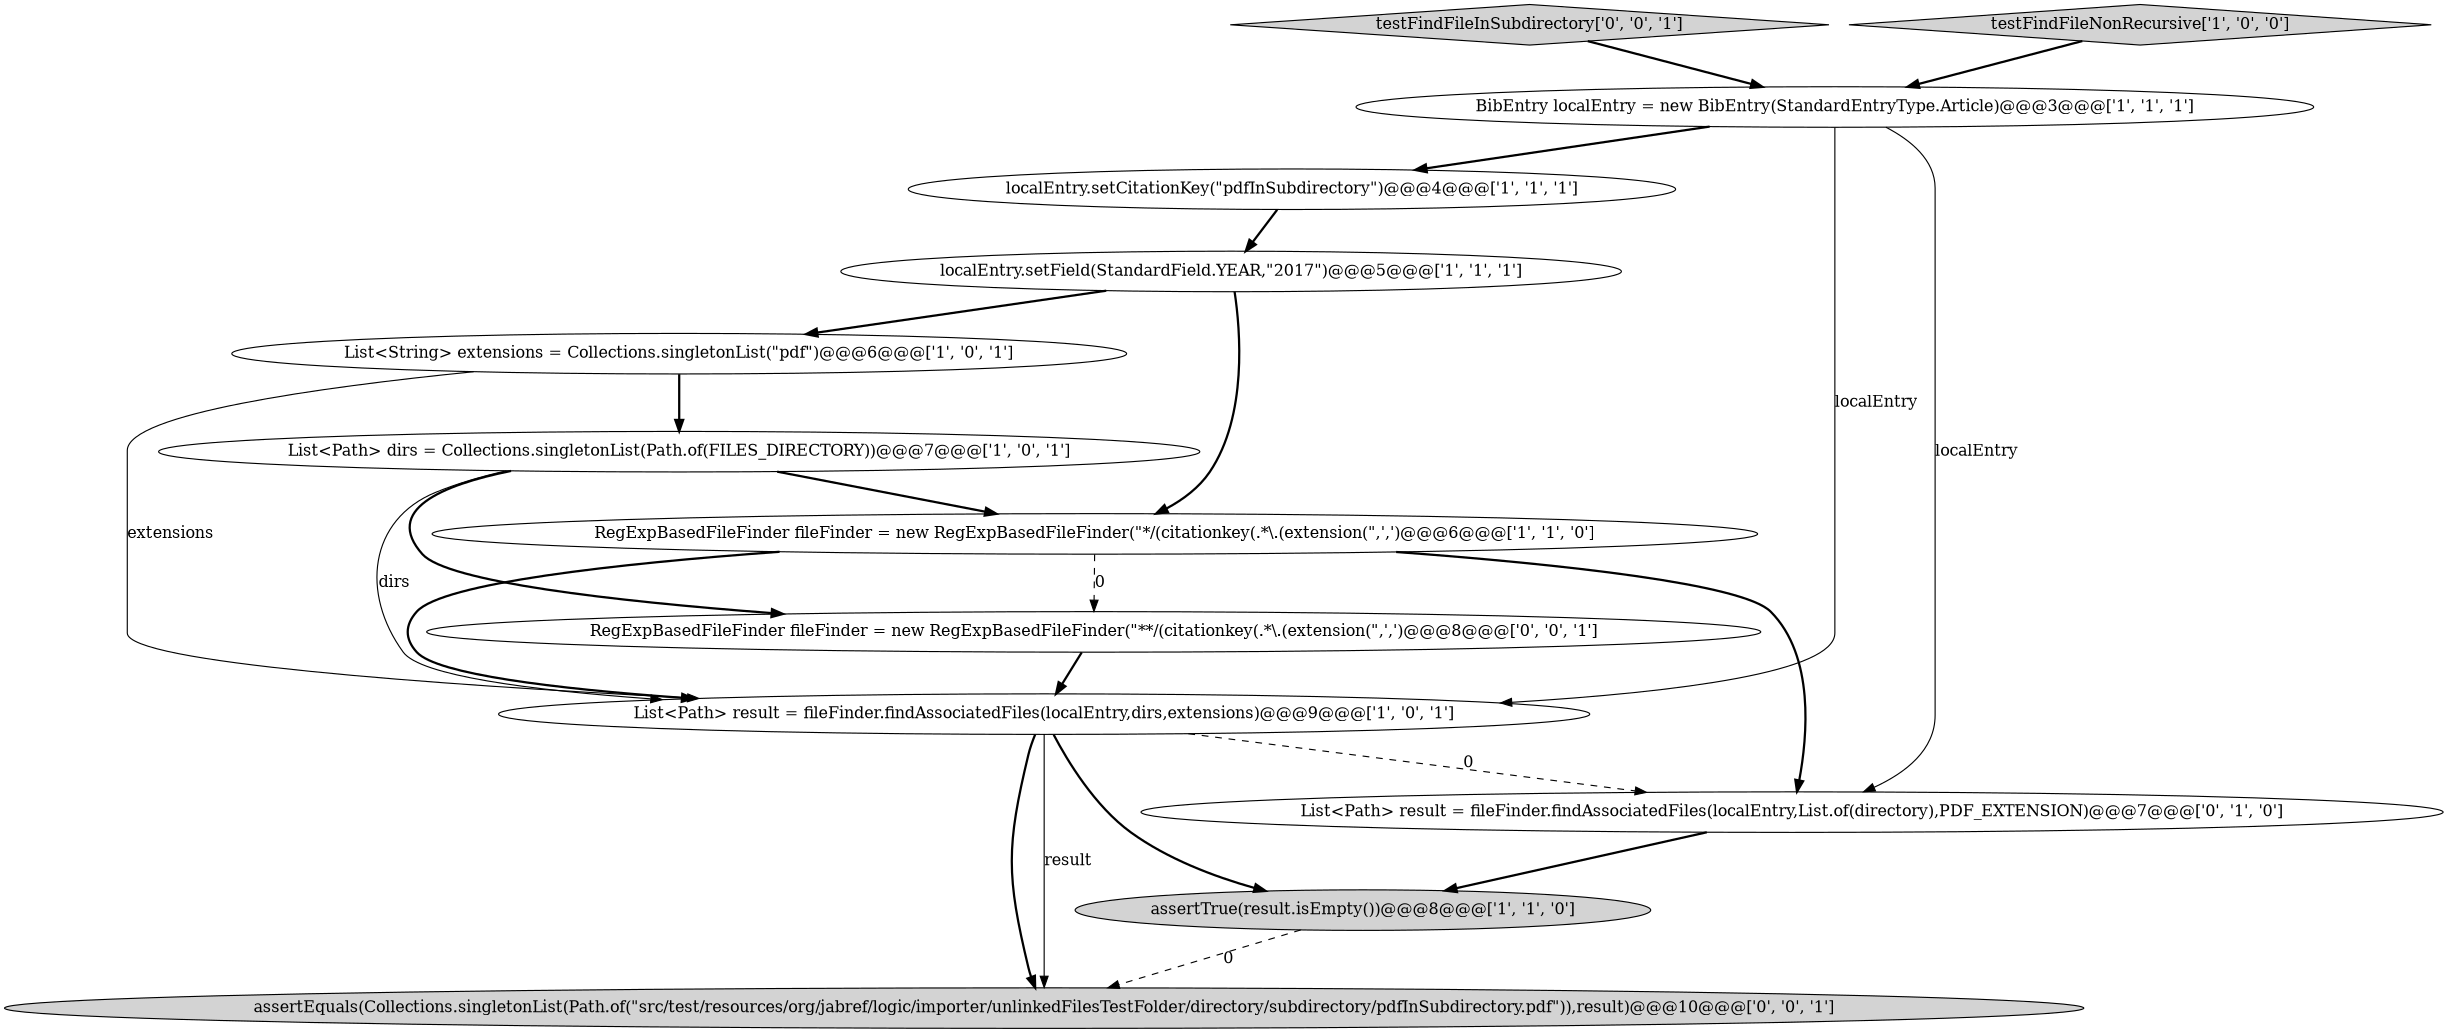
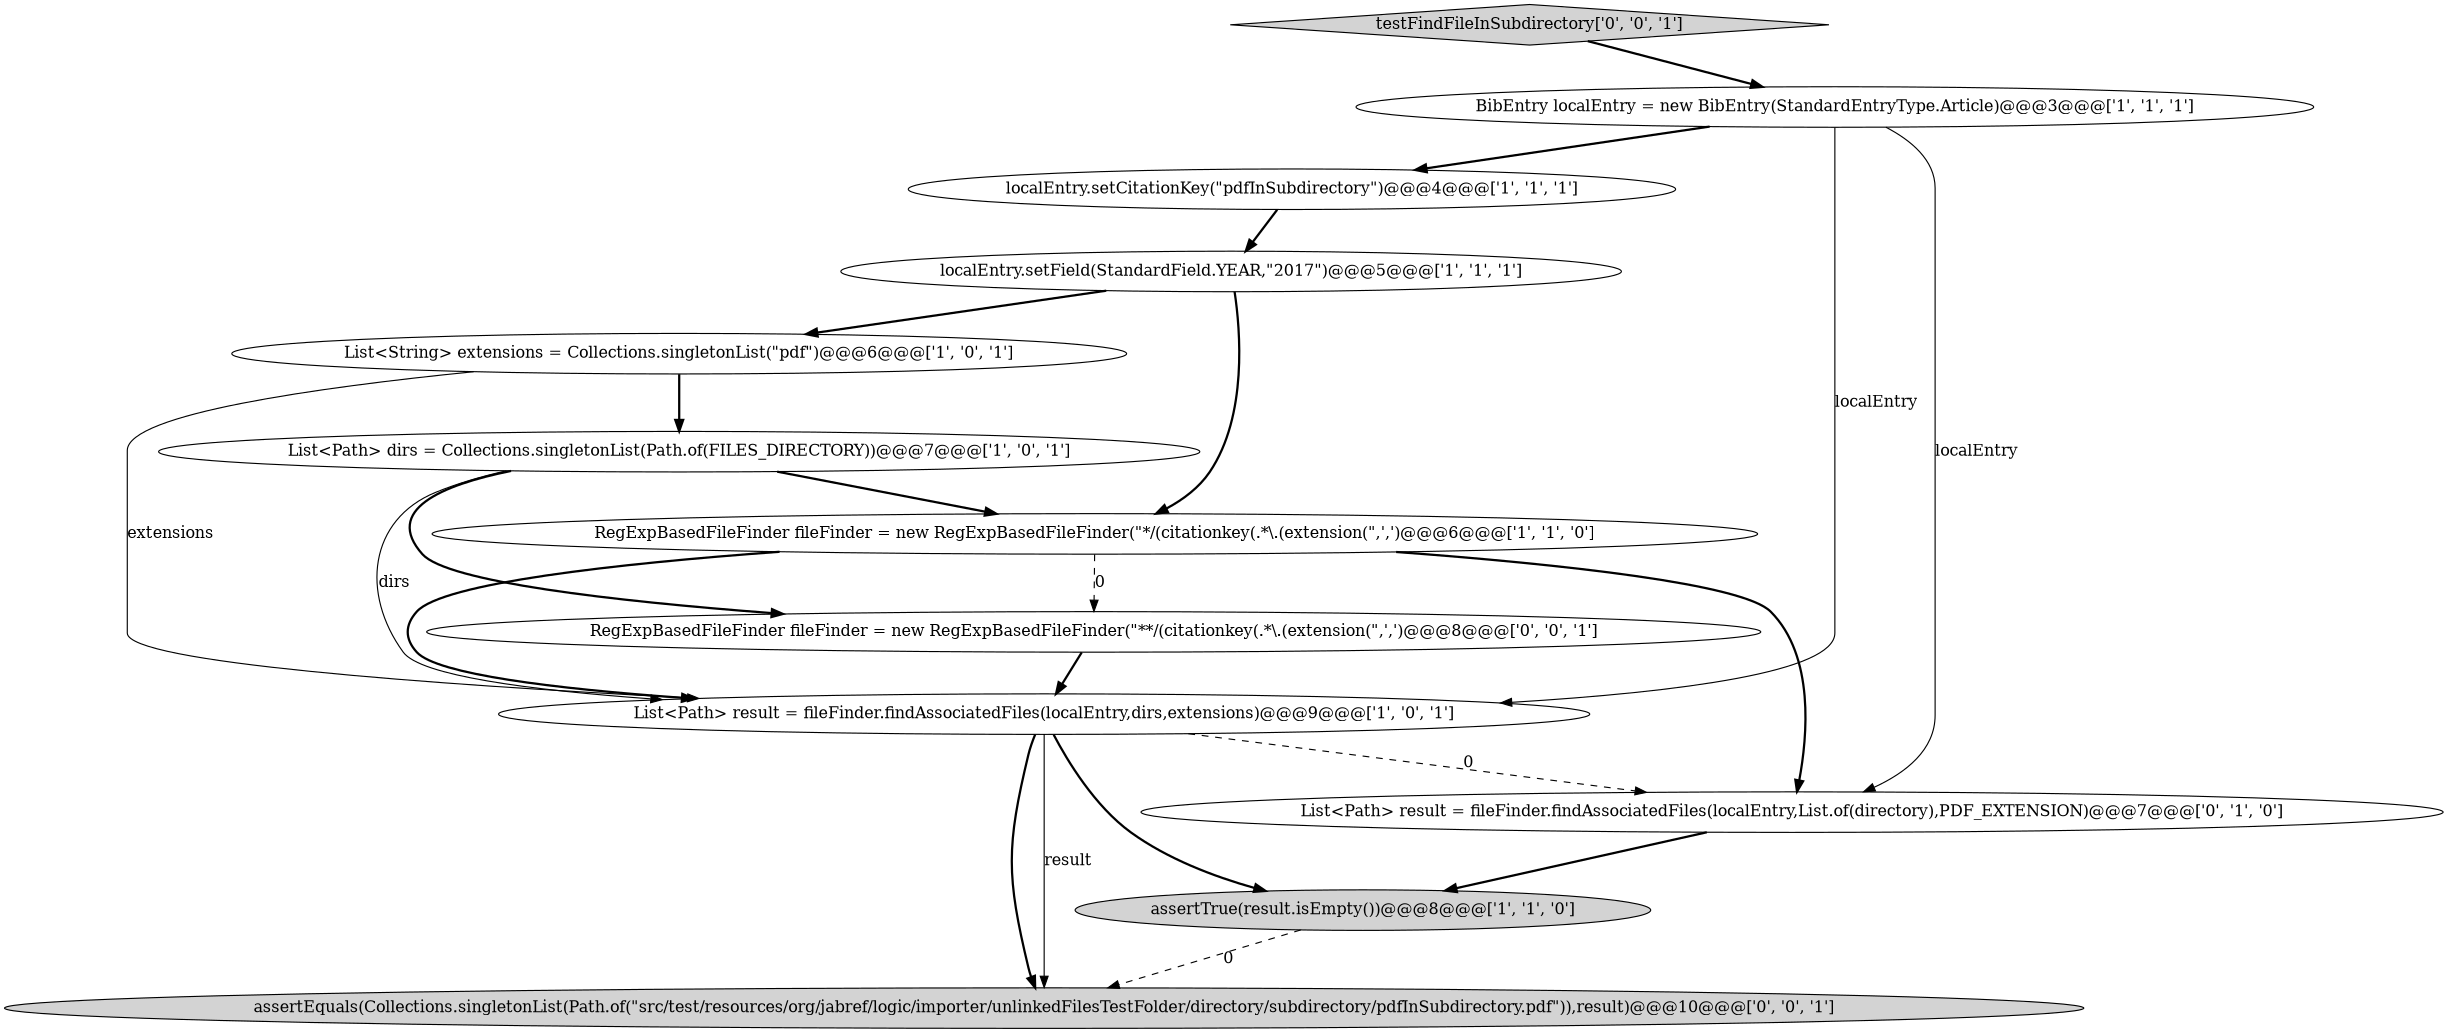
node "testFindFileNonRecursive['1', '0', '0']": removed
